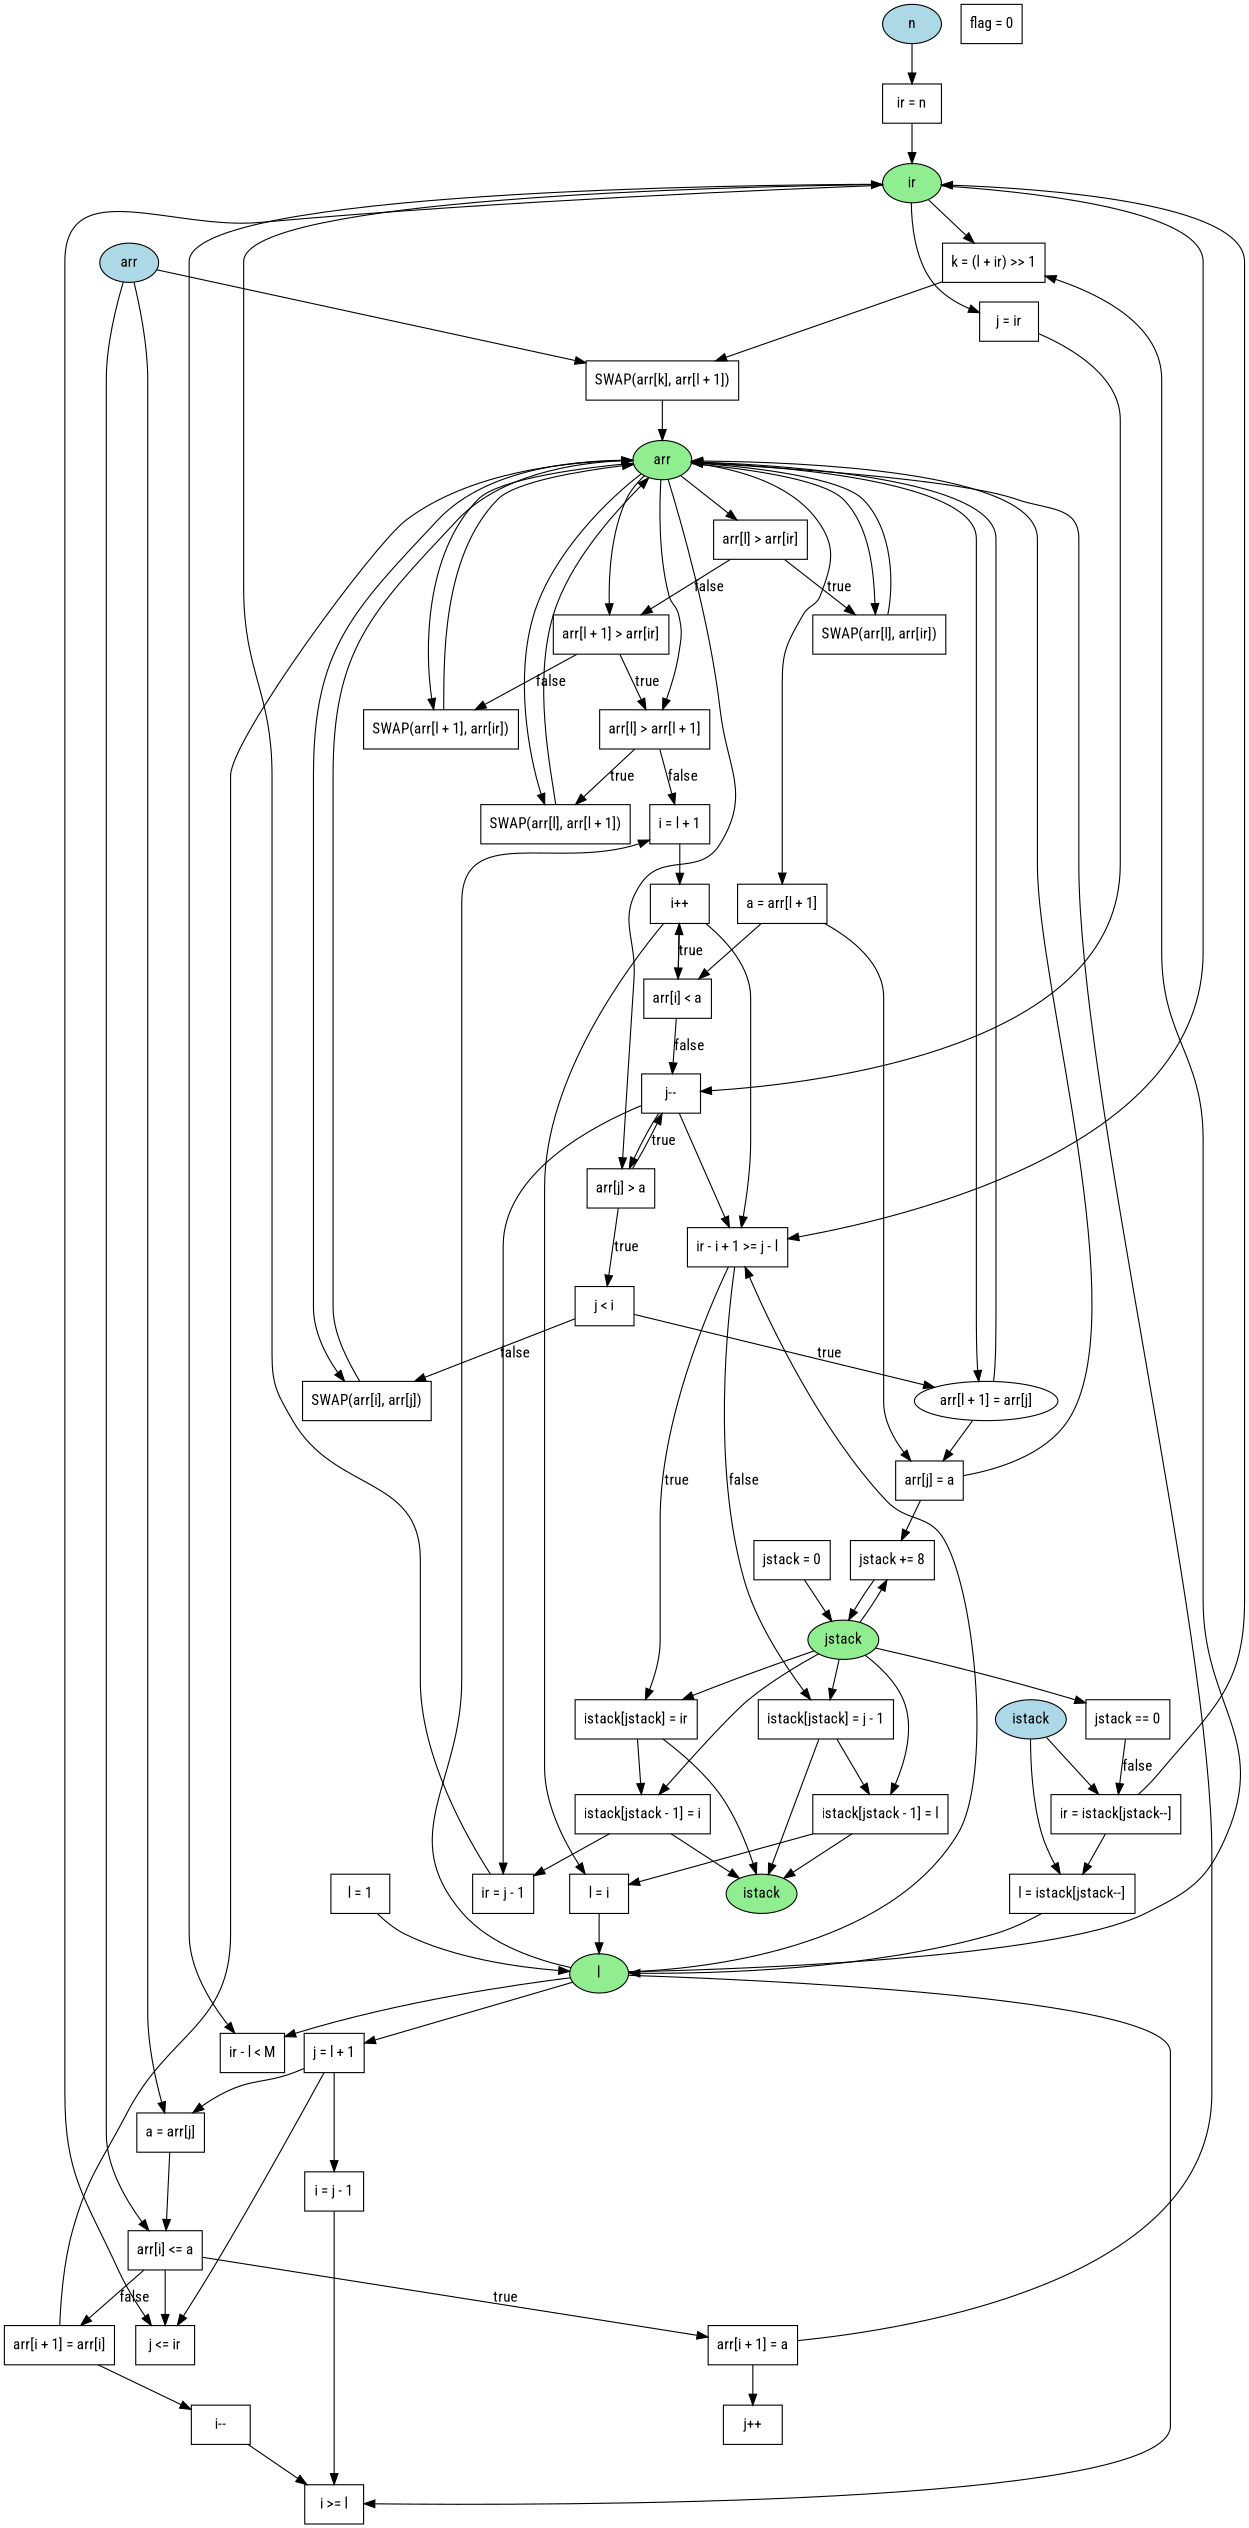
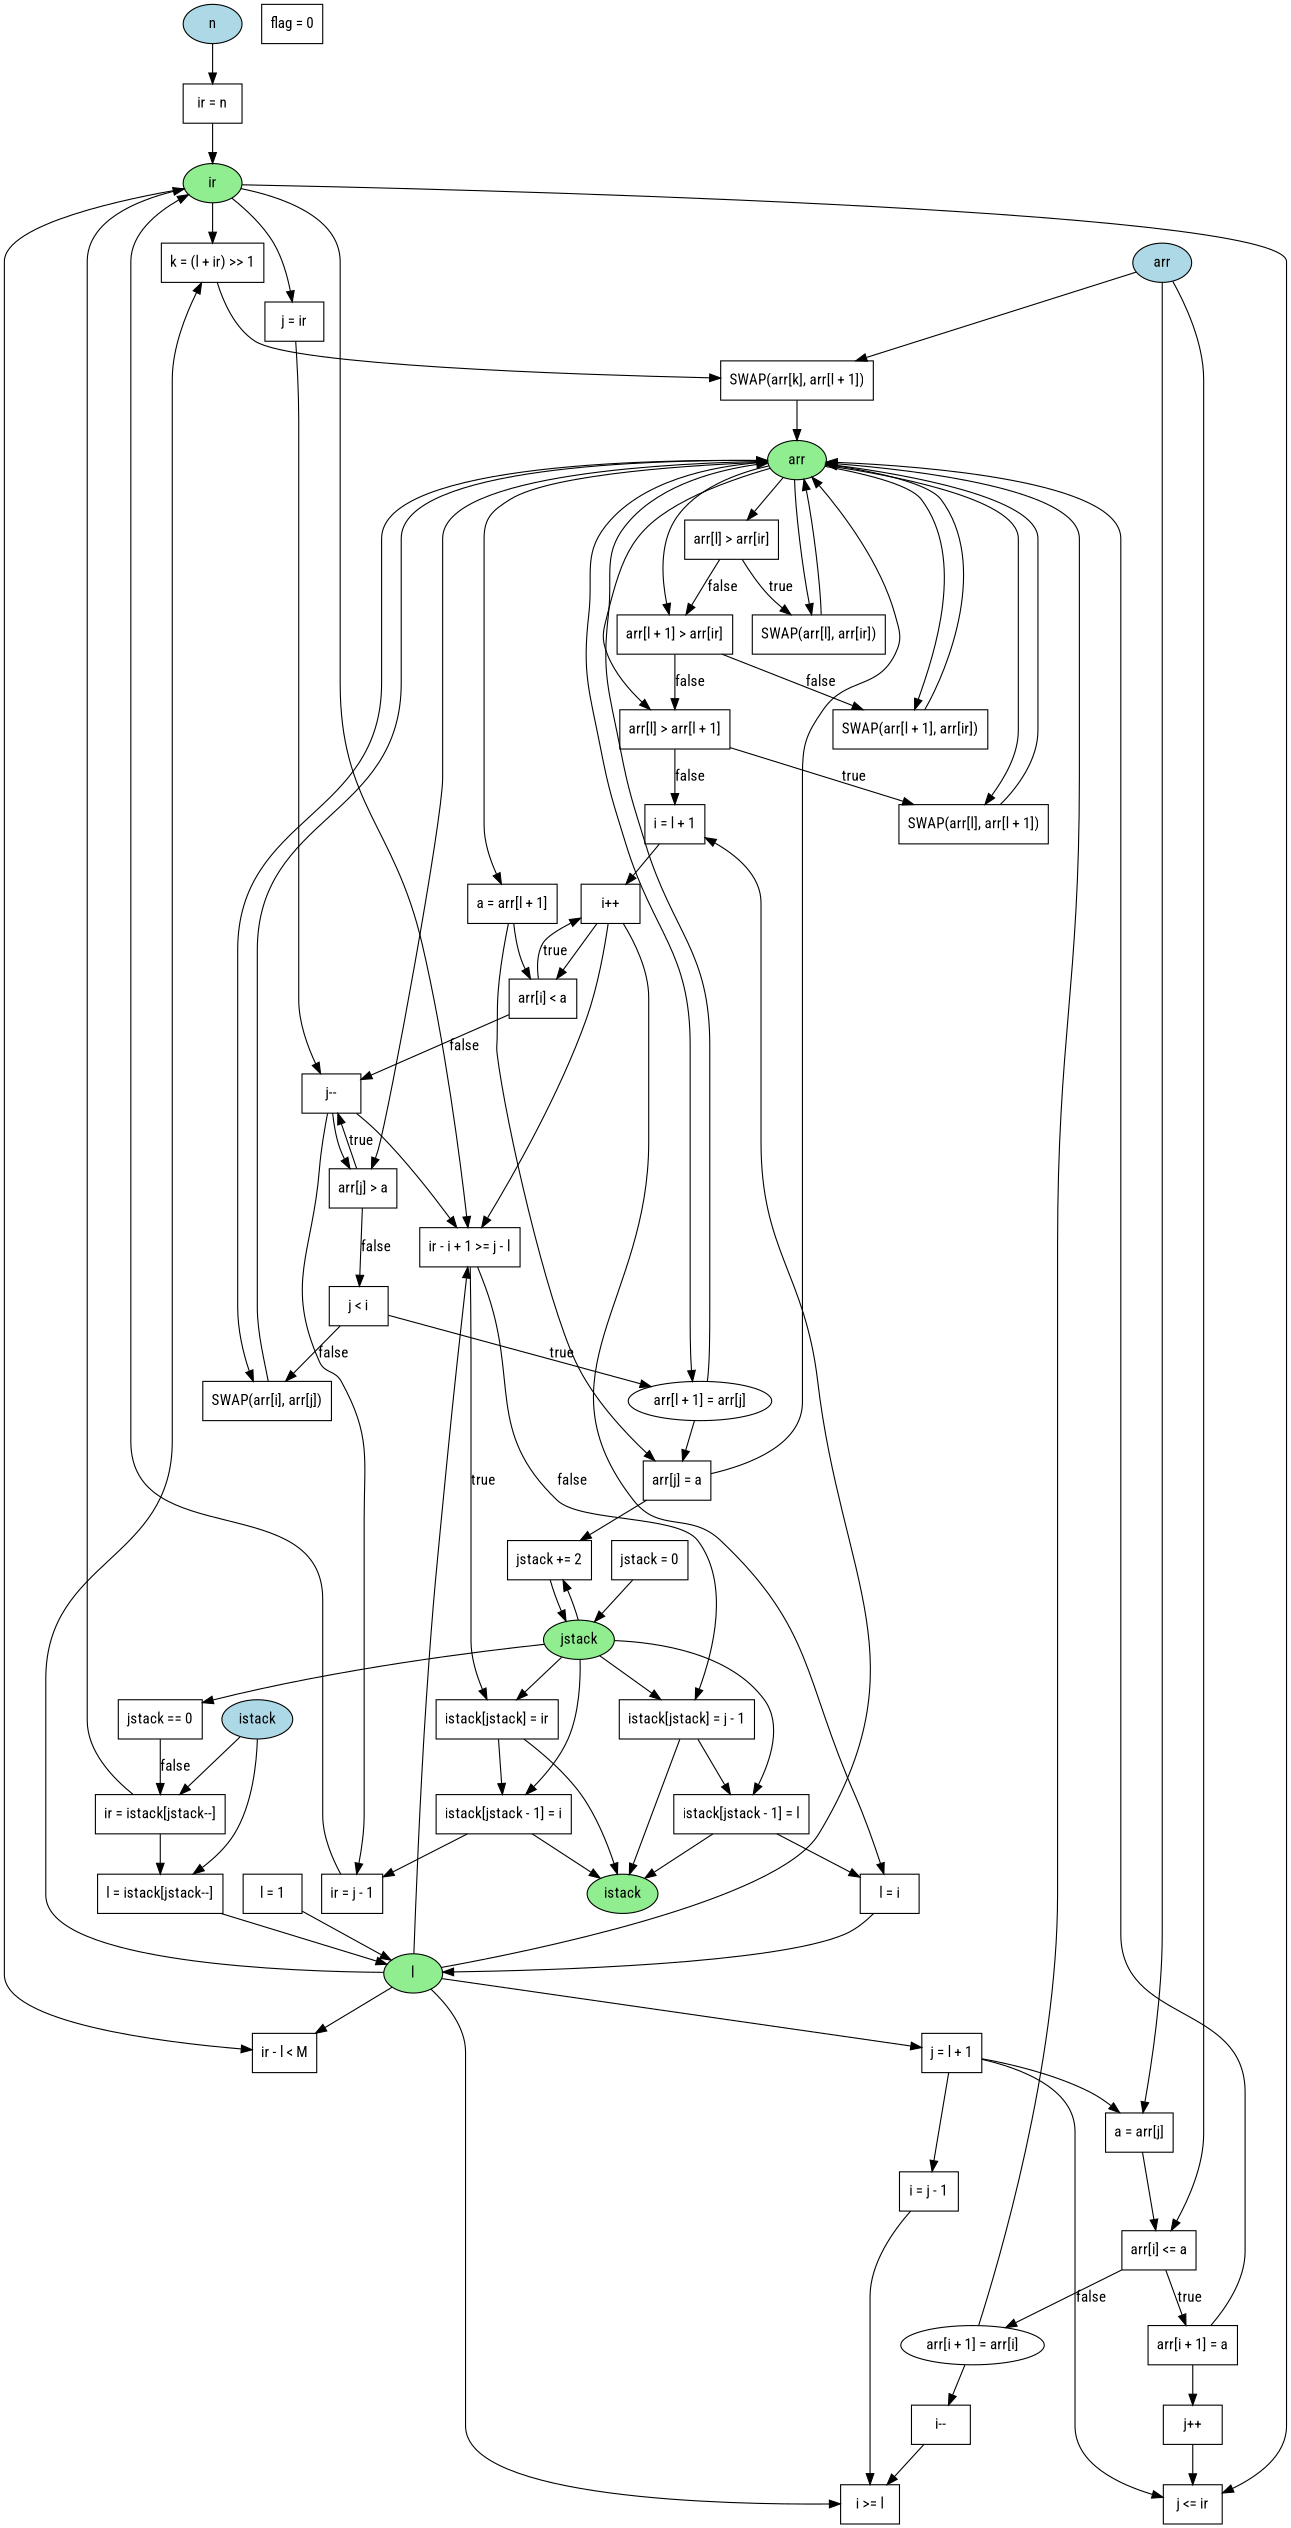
edge "arr[l + 1] > arr[ir]" -> "arr[l] > arr[l + 1]": label "true" -> "false"
edge "arr[j] > a" -> "j < i": label "true" -> "false"
node "jstack += 8": label "jstack += 8" -> "jstack += 2"
edge "arr[i] <= a" -> "j <= ir": now "j++" -> "j <= ir"
node "arr[i + 1] = arr[i]": shape box -> ellipse
